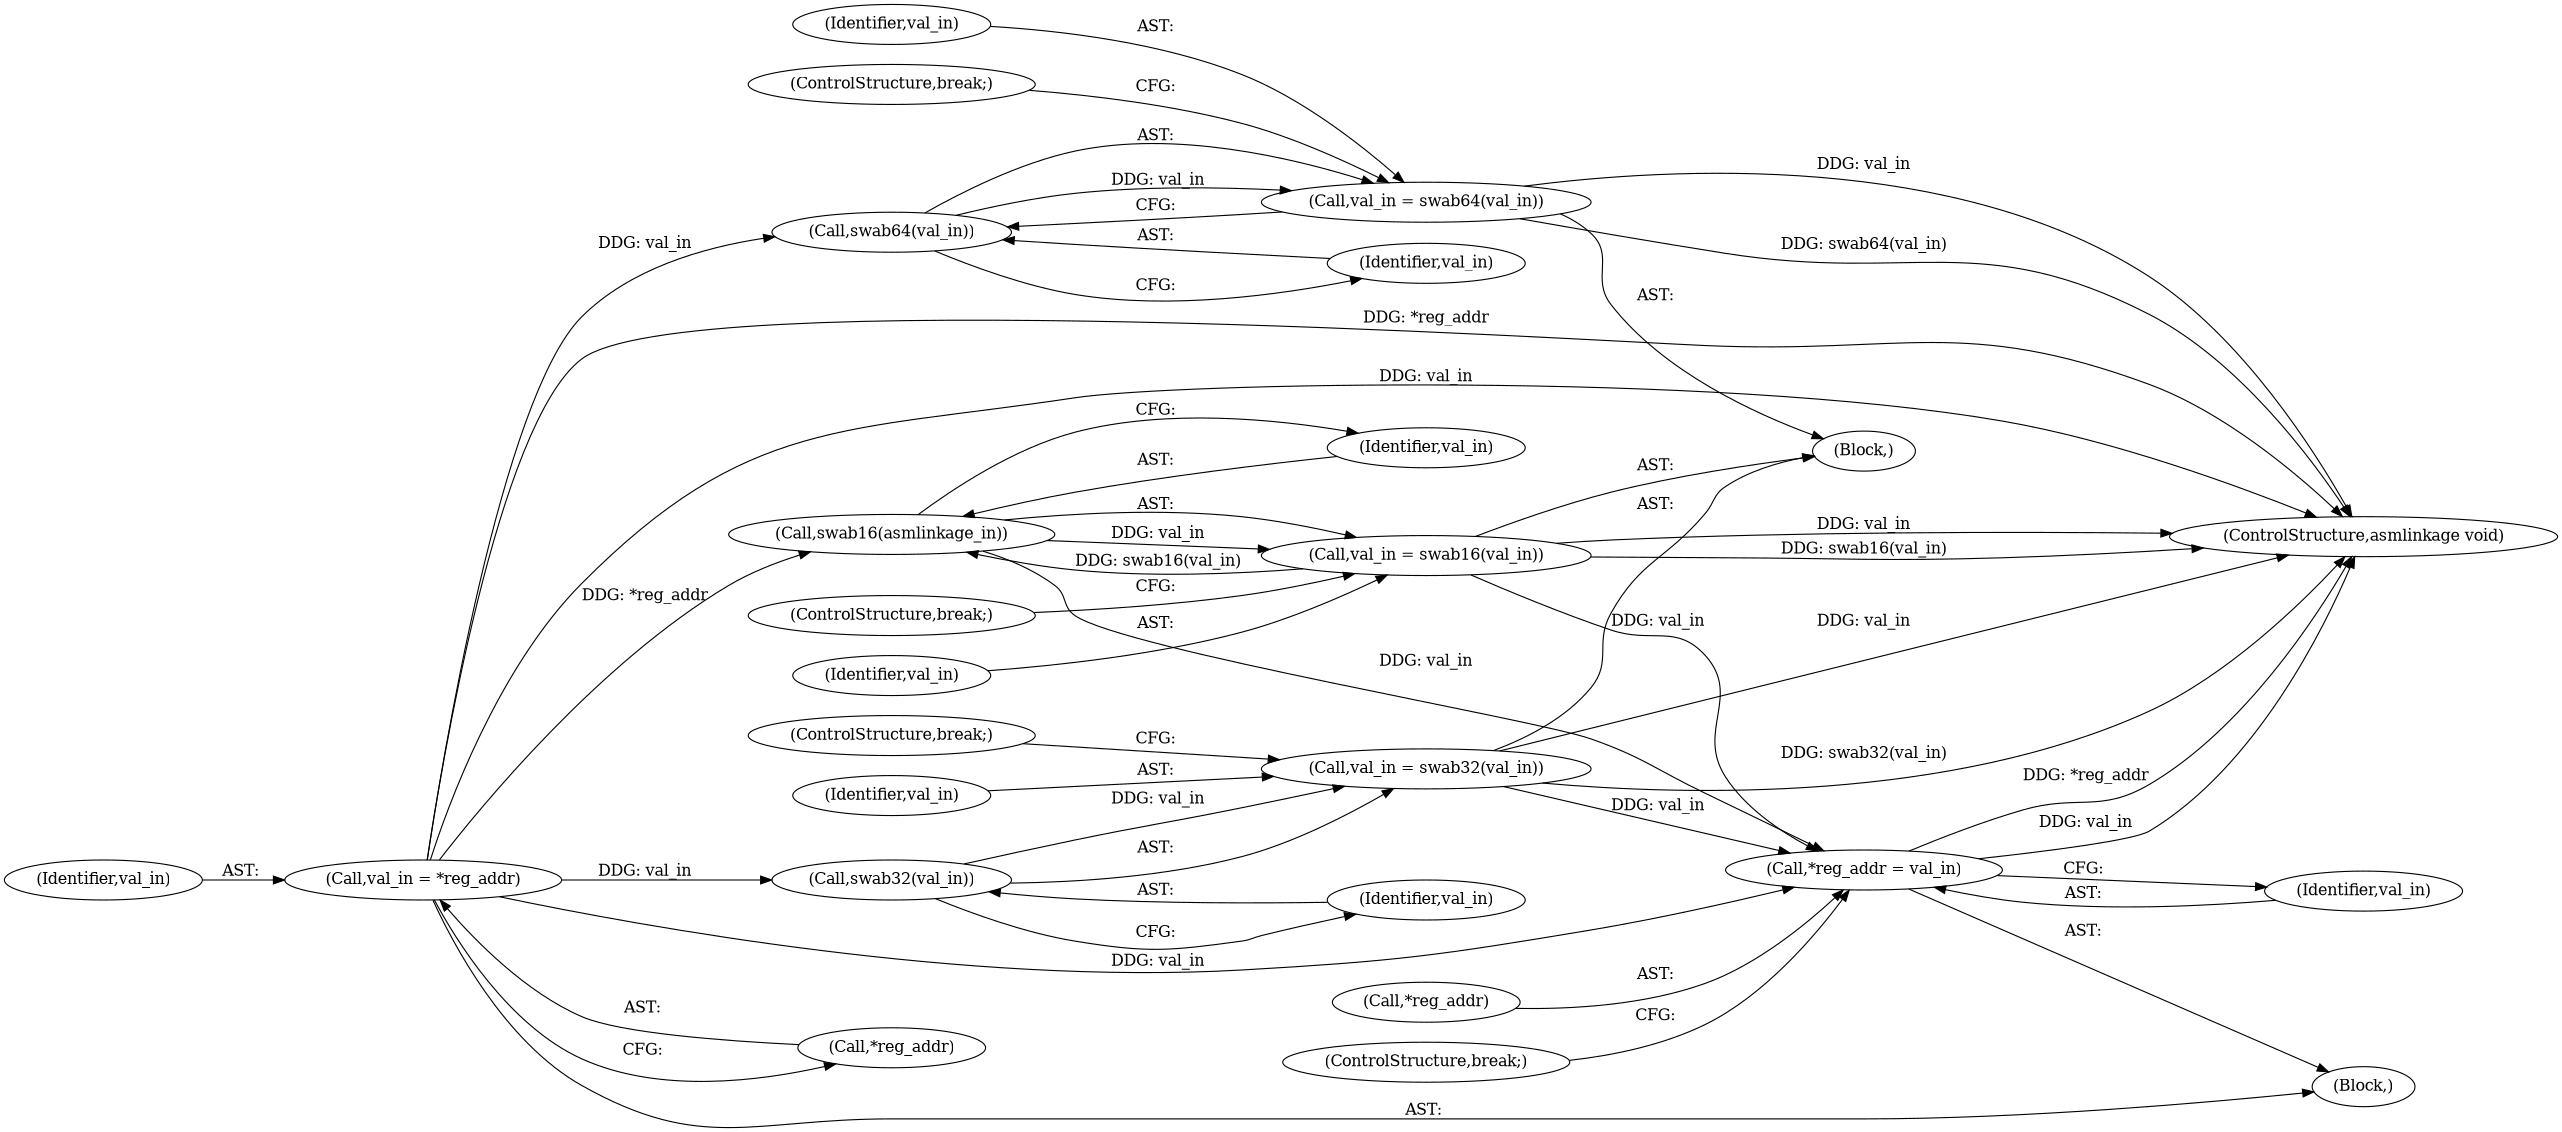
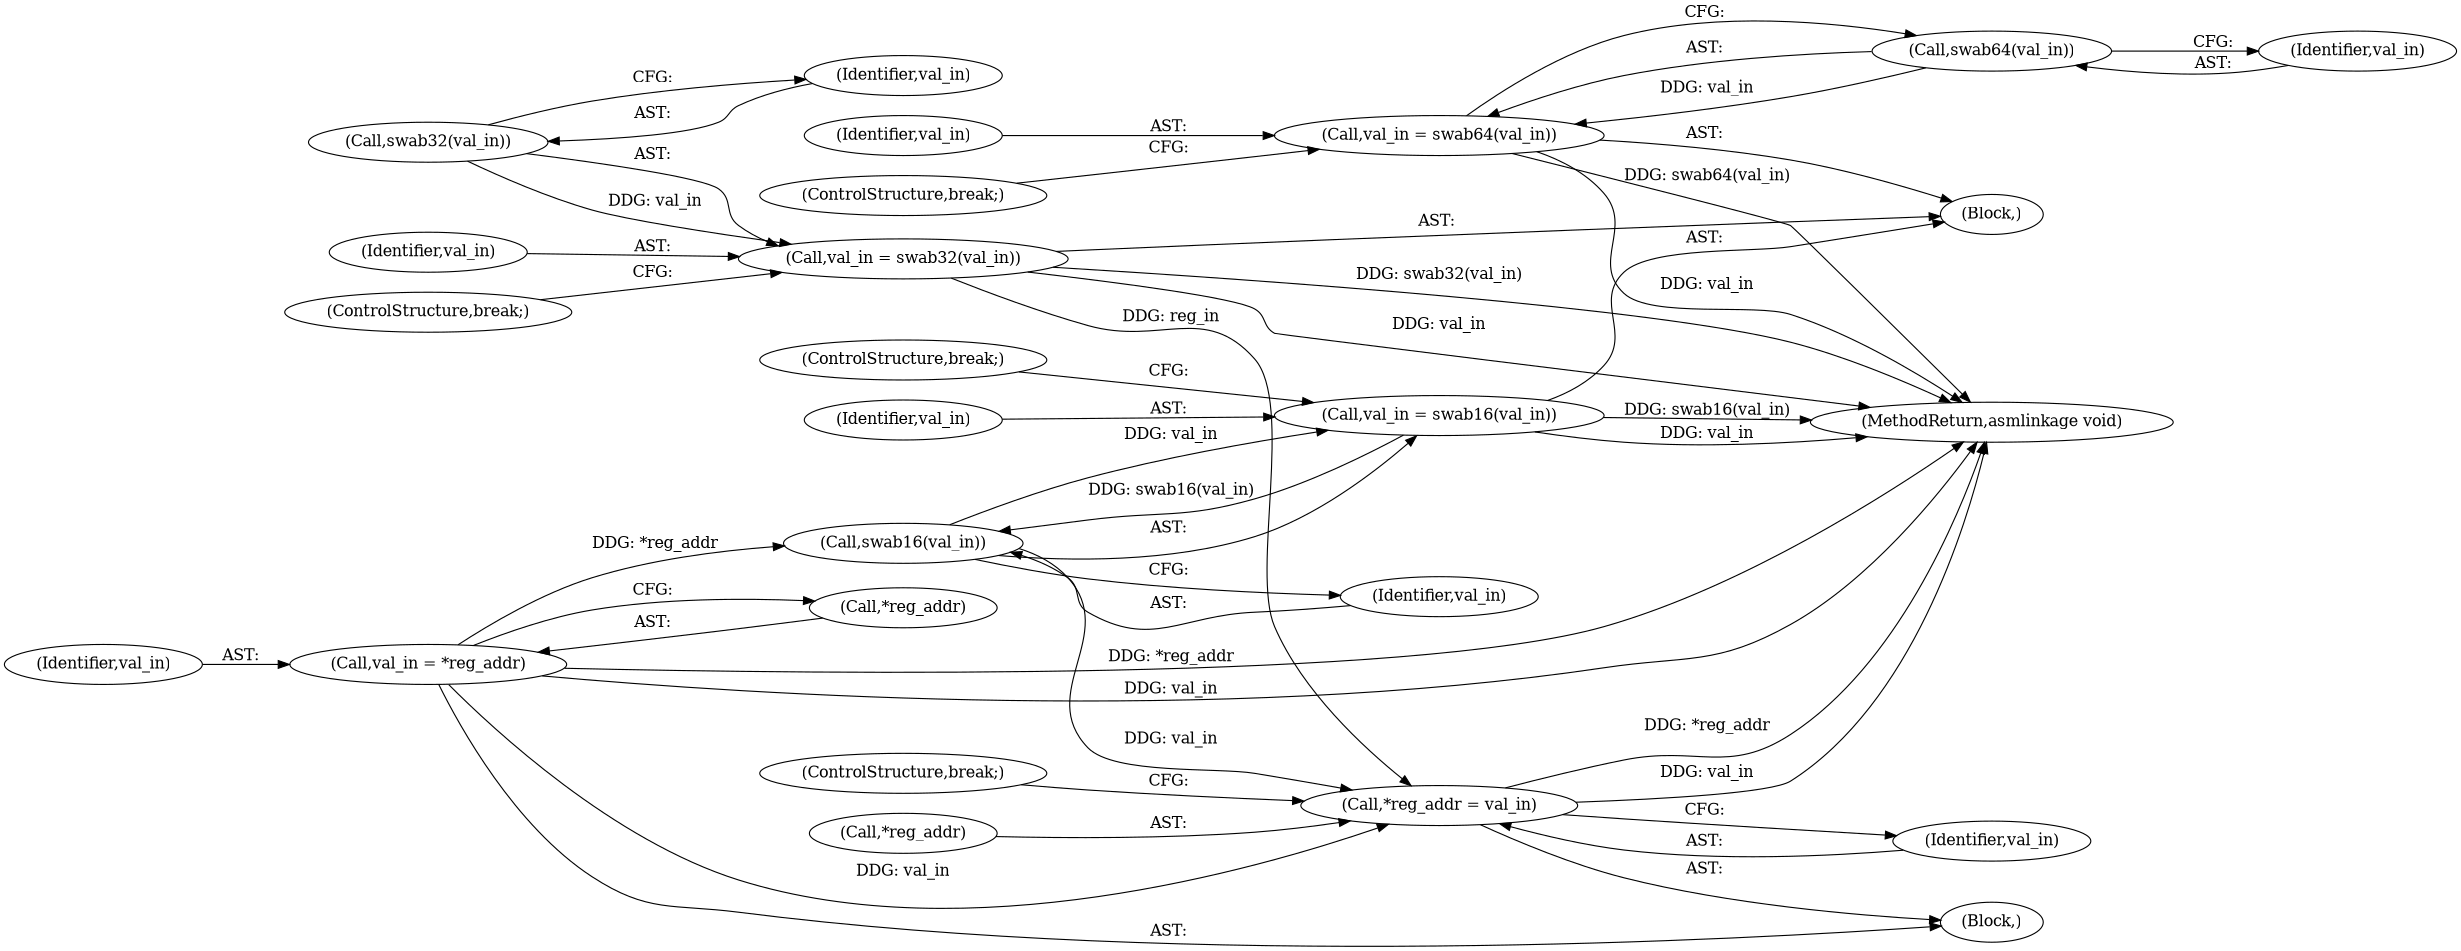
edge "(Call,val_in = *reg_addr)" -> "(Call,swab64(val_in))": removed, label "DDG: val_in"
node "(Call,swab16(asmlinkage_in))": label "(Call,swab16(asmlinkage_in))" -> "(Call,swab16(val_in))"
node "(ControlStructure,asmlinkage void)": label "(ControlStructure,asmlinkage void)" -> "(MethodReturn,asmlinkage void)"
edge "(Call,val_in = swab16(val_in))" -> "(Call,*reg_addr = val_in)": removed, label "DDG: val_in"
edge "(Call,val_in = swab32(val_in))" -> "(Call,*reg_addr = val_in)": label "DDG: val_in" -> "DDG: reg_in"
edge "(Call,val_in = *reg_addr)" -> "(Call,swab32(val_in))": removed, label "DDG: val_in"
